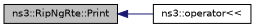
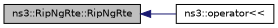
node "ns3::RipNgRte::Print": label "ns3::RipNgRte::Print" -> "ns3::RipNgRte::RipNgRte"
